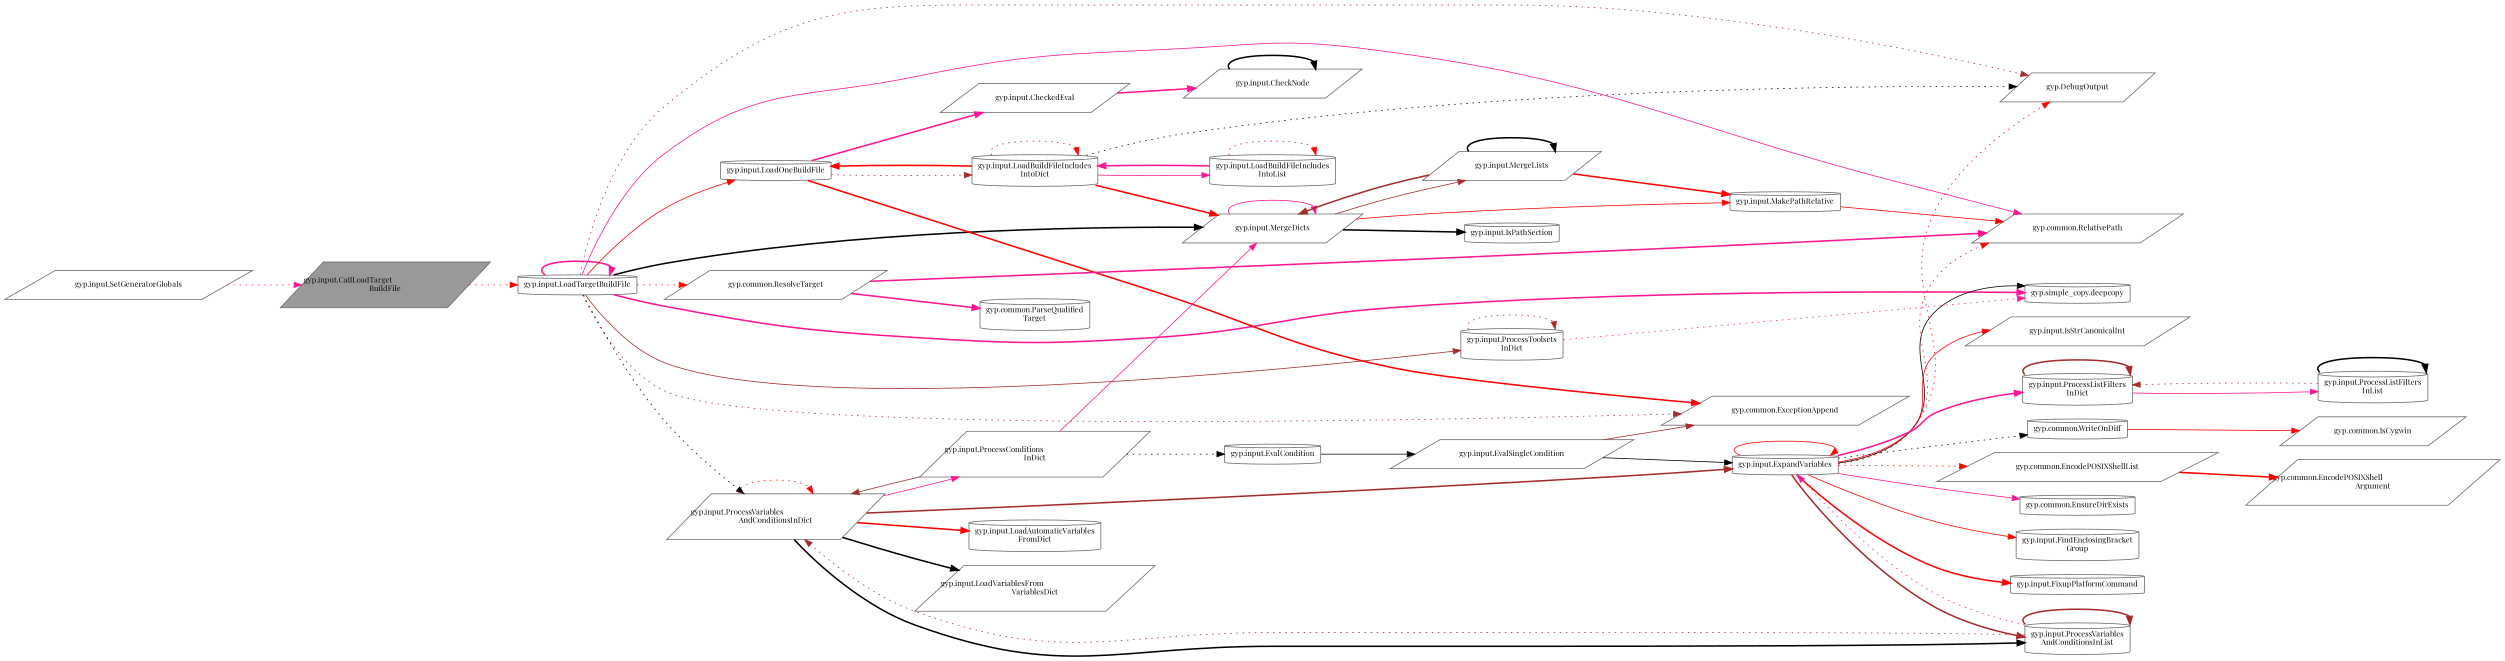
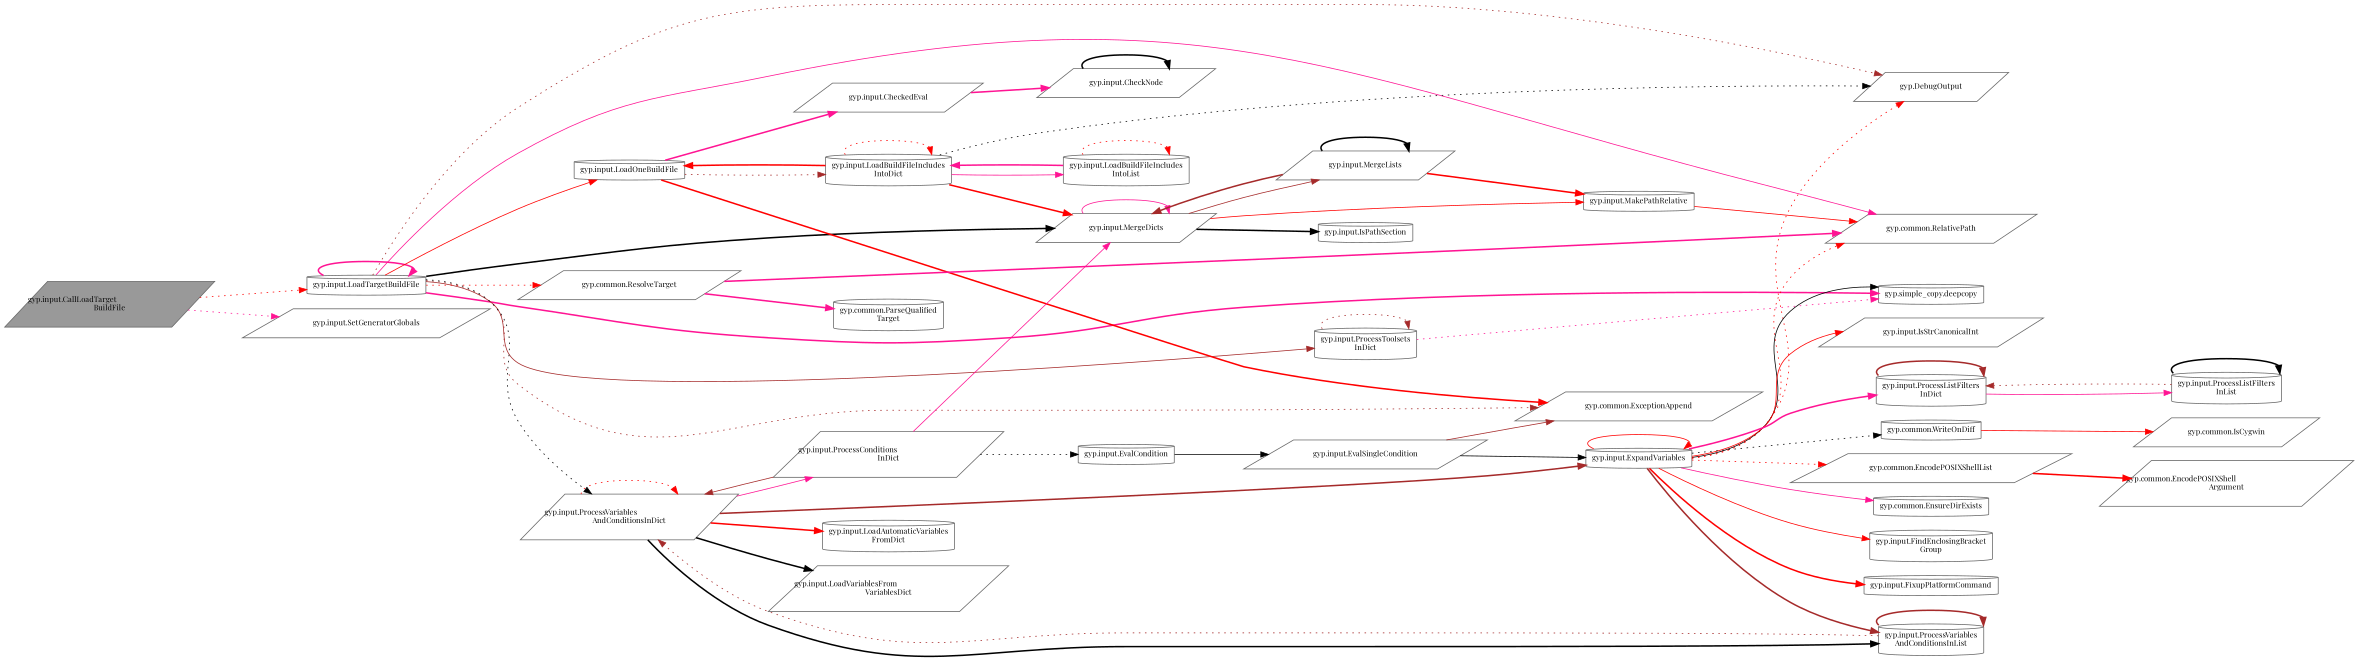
edge "gyp.input.SetGeneratorGlobals" -> "gyp.input.CallLoadTarget BuildFile": reversed
edge "gyp.input.ProcessVariables AndConditionsInList" -> "gyp.input.ExpandVariables": removed
